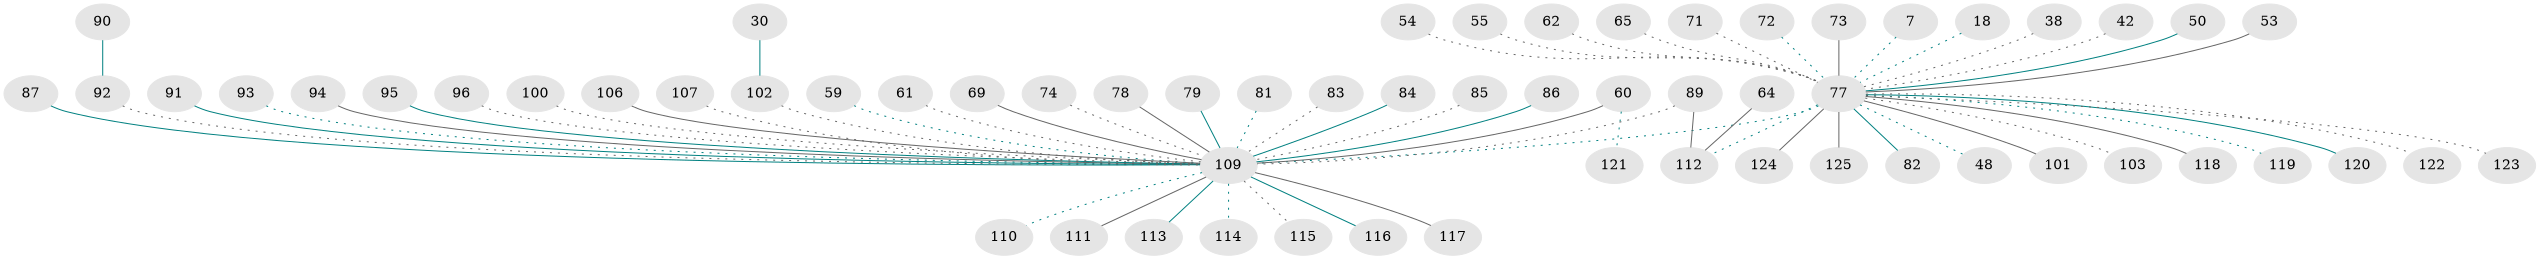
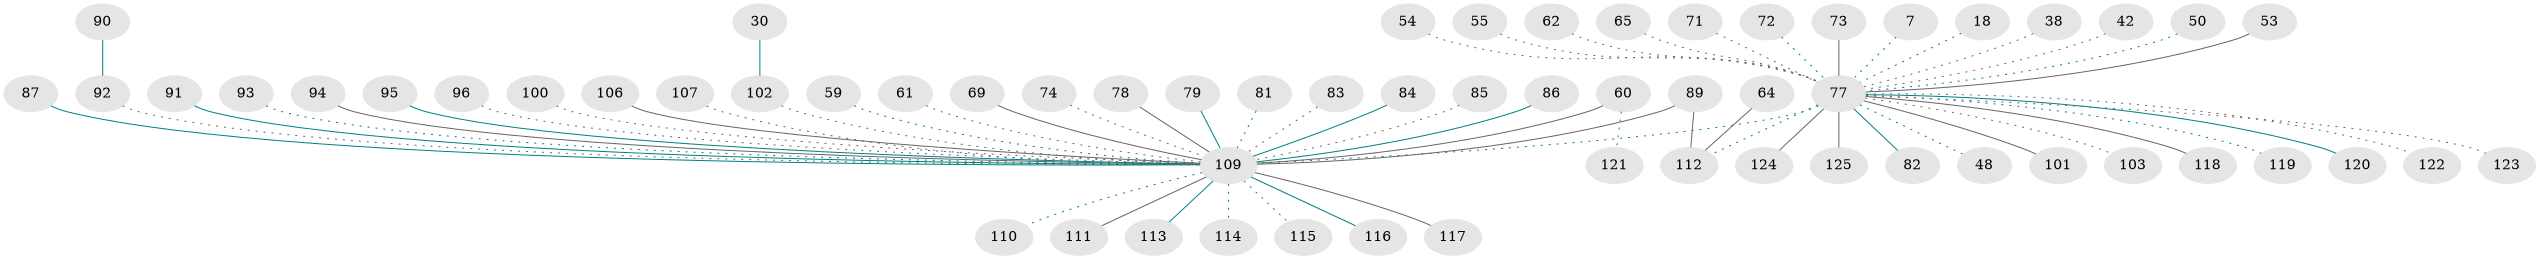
edge "50" -- "77": style solid -> dotted
edge "89" -- "109": style dotted -> solid
